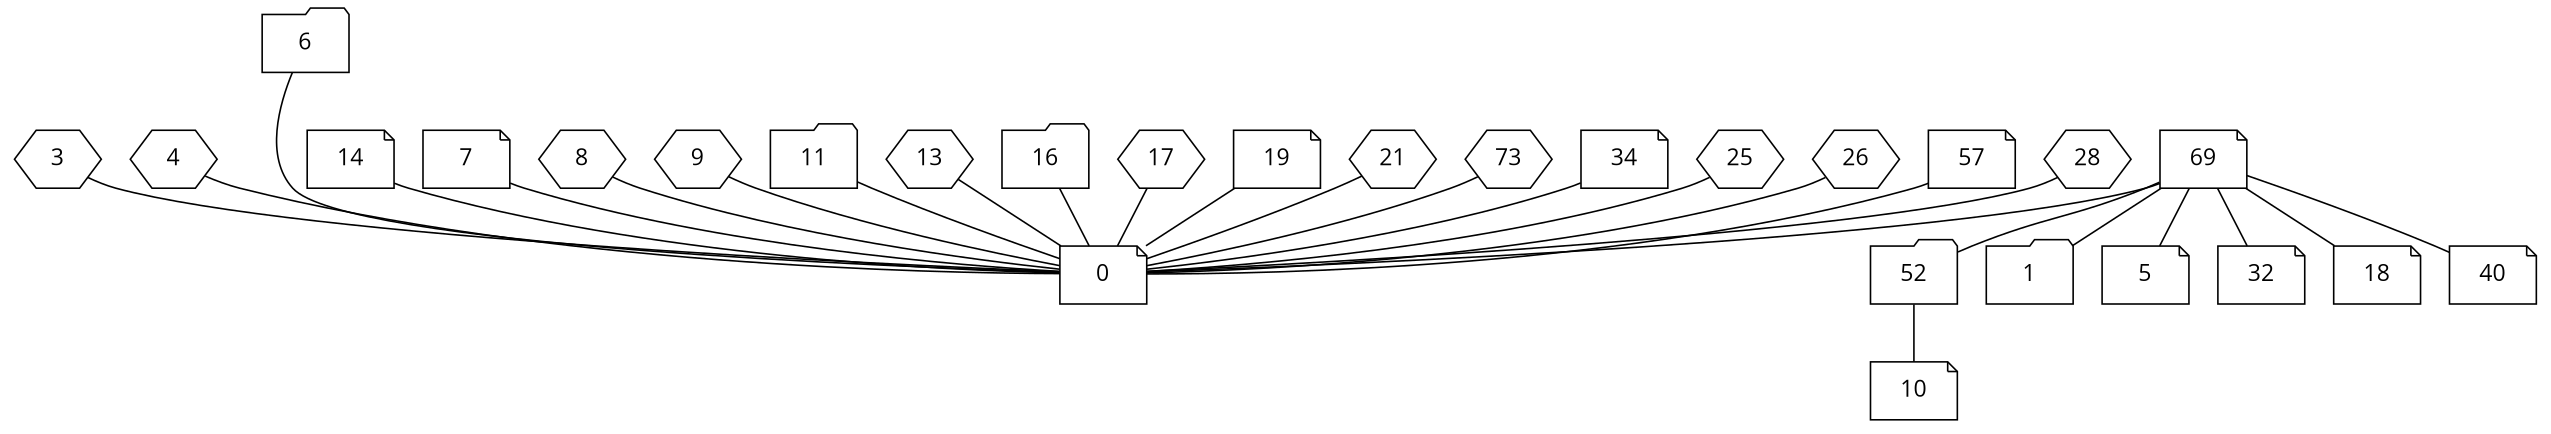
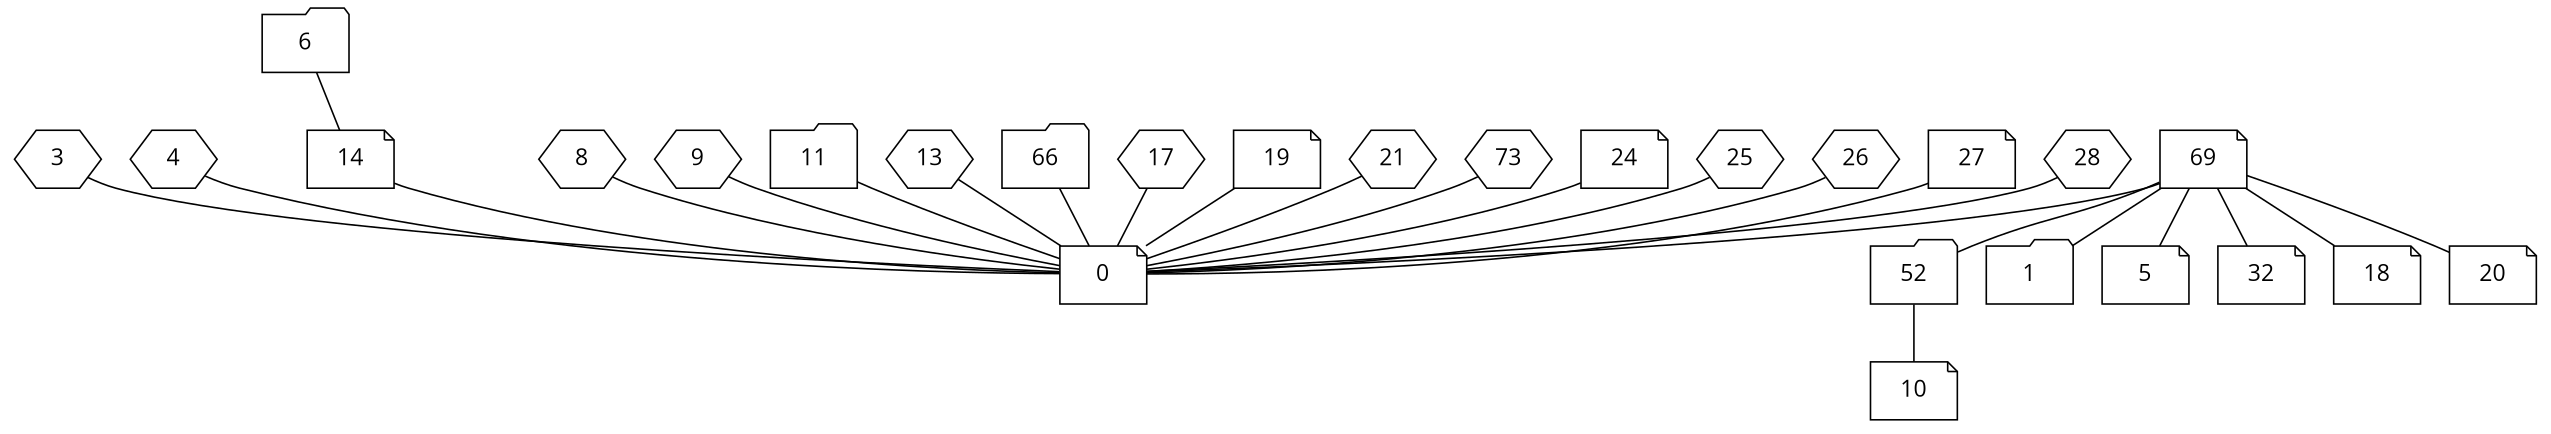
node "7": removed
node "16": label "16" -> "66"
node "34": label "34" -> "24"
node "57": label "57" -> "27"
edge "6" -- "0": now "6" -- "14"
node "40": label "40" -> "20"
